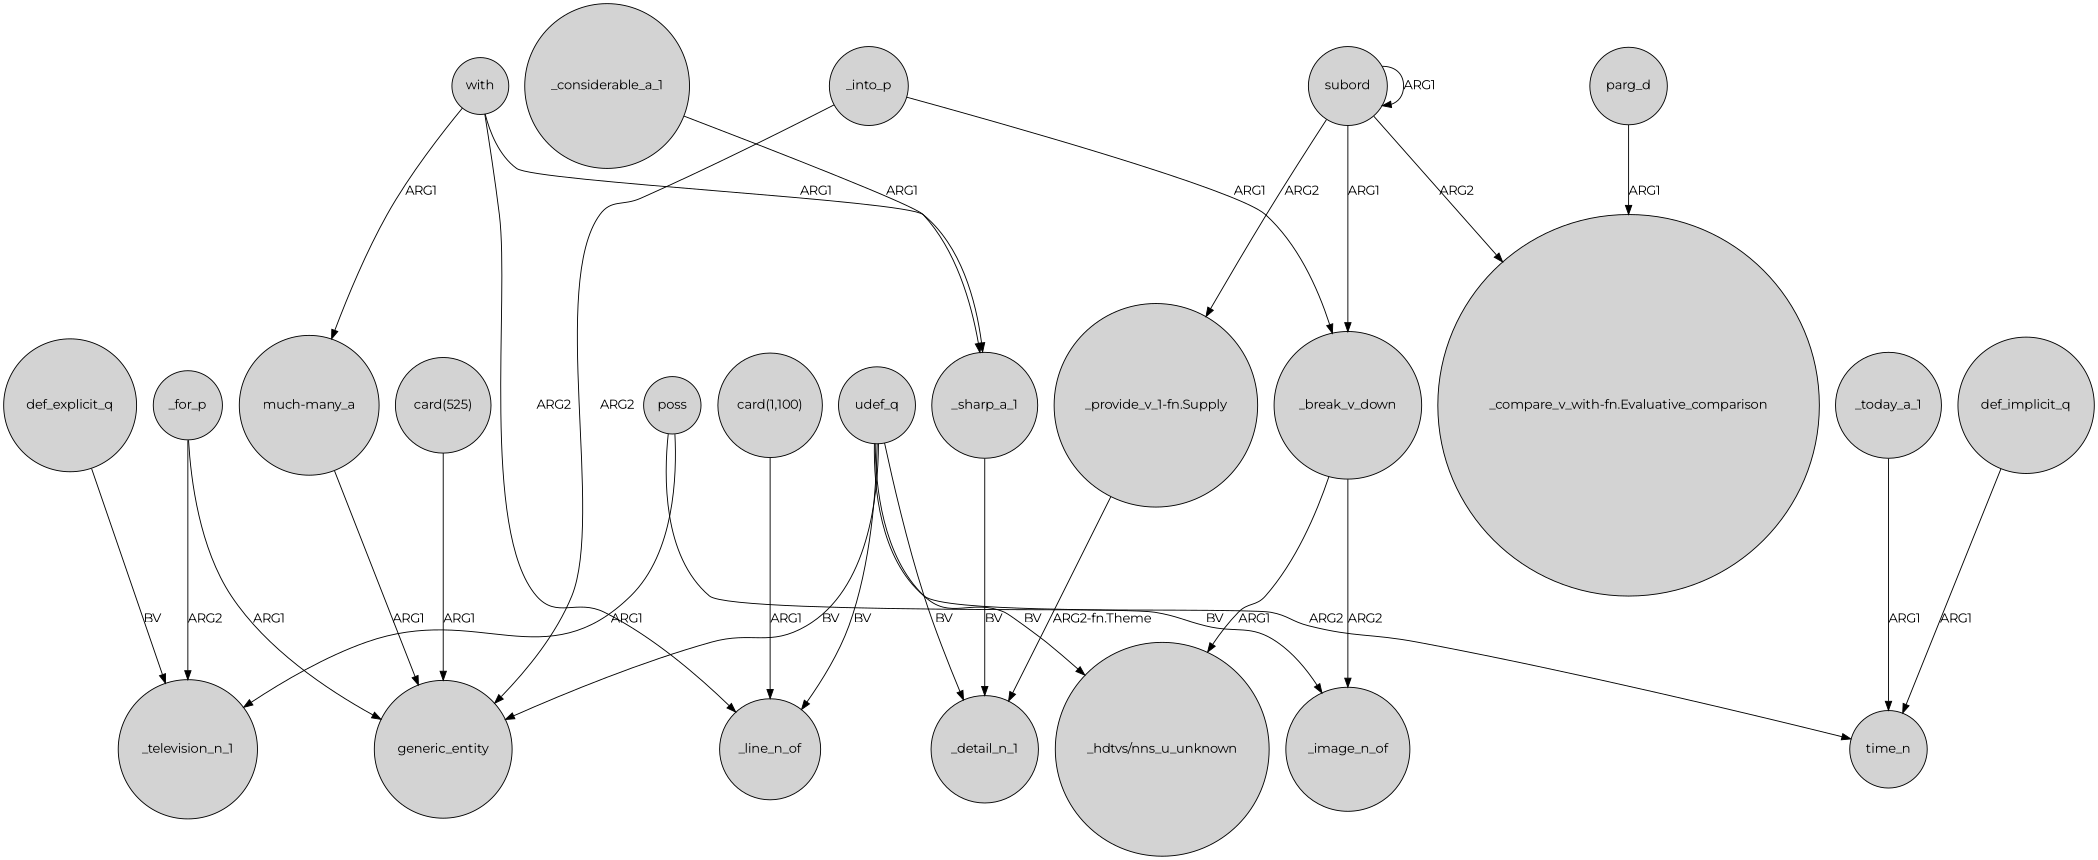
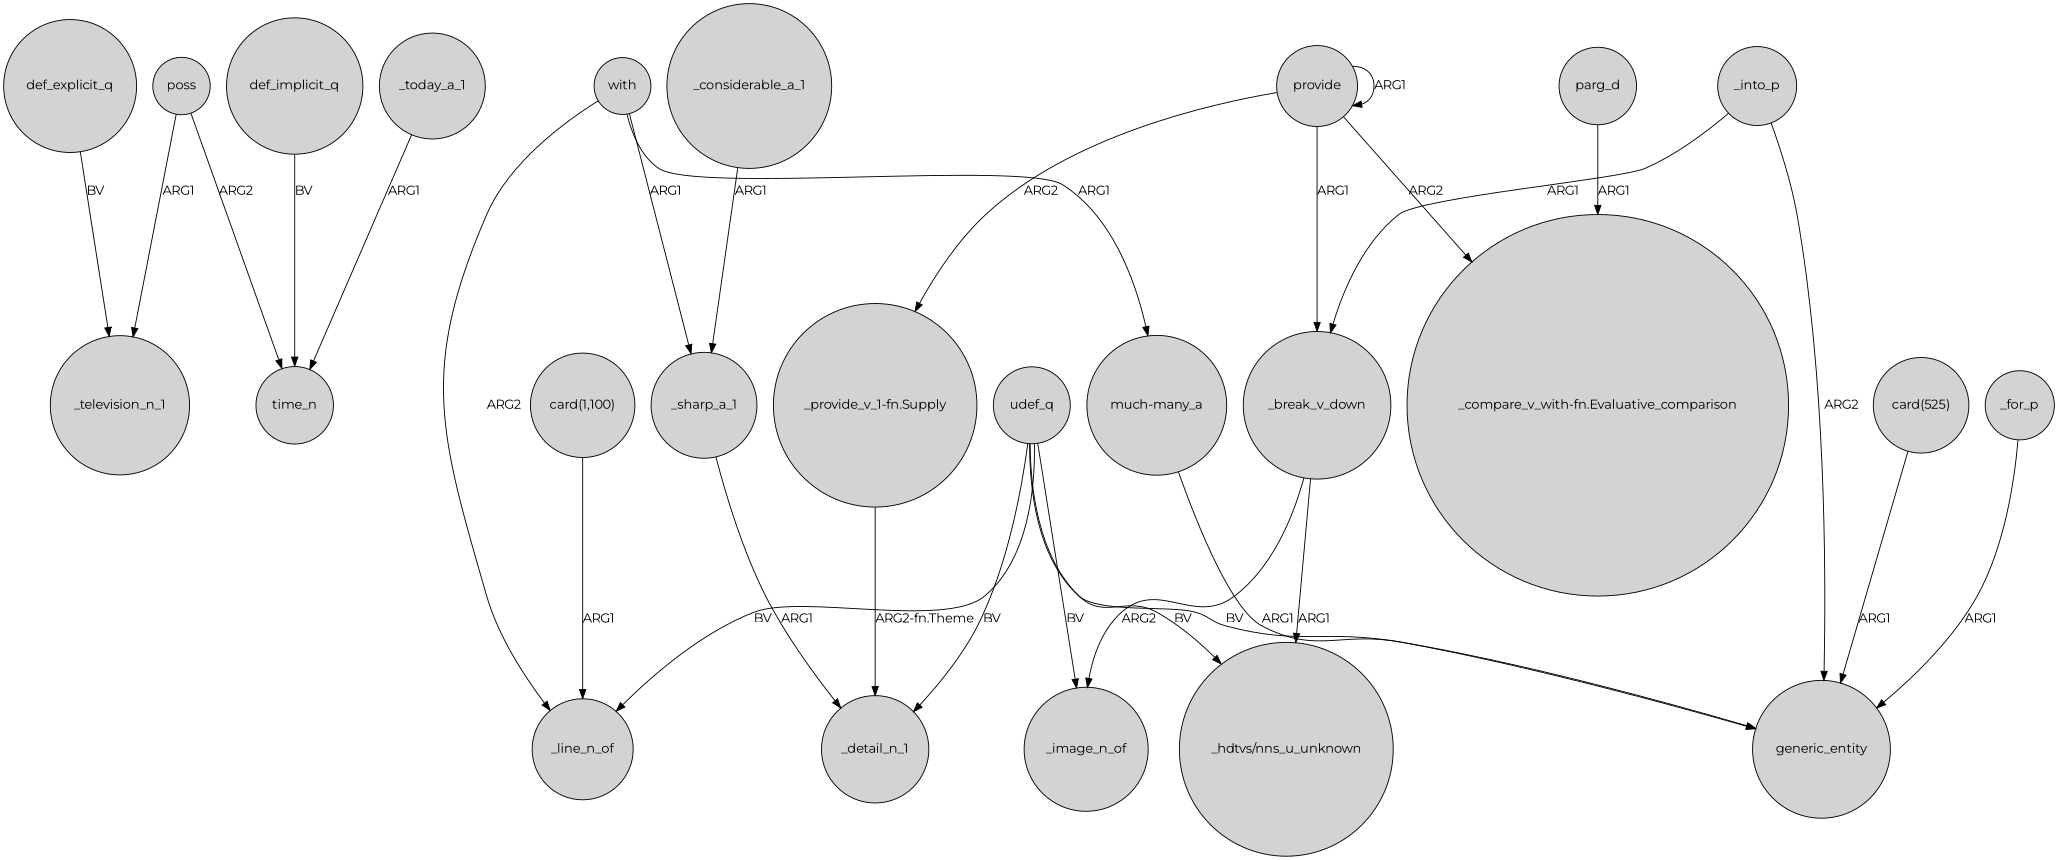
node "subord": label "subord" -> "provide"
edge "_for_p" -> "_television_n_1": removed, label "ARG2"
edge "_sharp_a_1" -> "_detail_n_1": label "BV" -> "ARG1"
edge "def_implicit_q" -> "time_n": label "ARG1" -> "BV"
